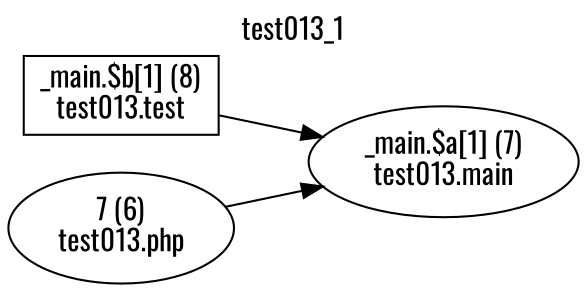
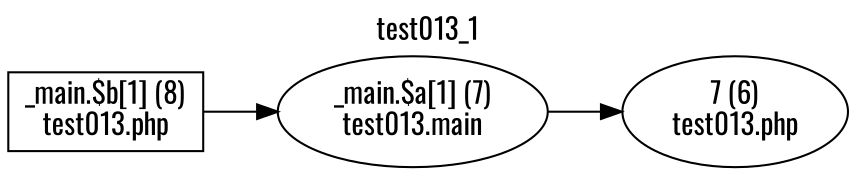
node "_main.$b[1] (8) test013.test": label "_main.$b[1] (8) test013.test" -> "_main.$b[1] (8) test013.php"
edge "7 (6) test013.php" -> "_main.$a[1] (7) test013.main": reversed
